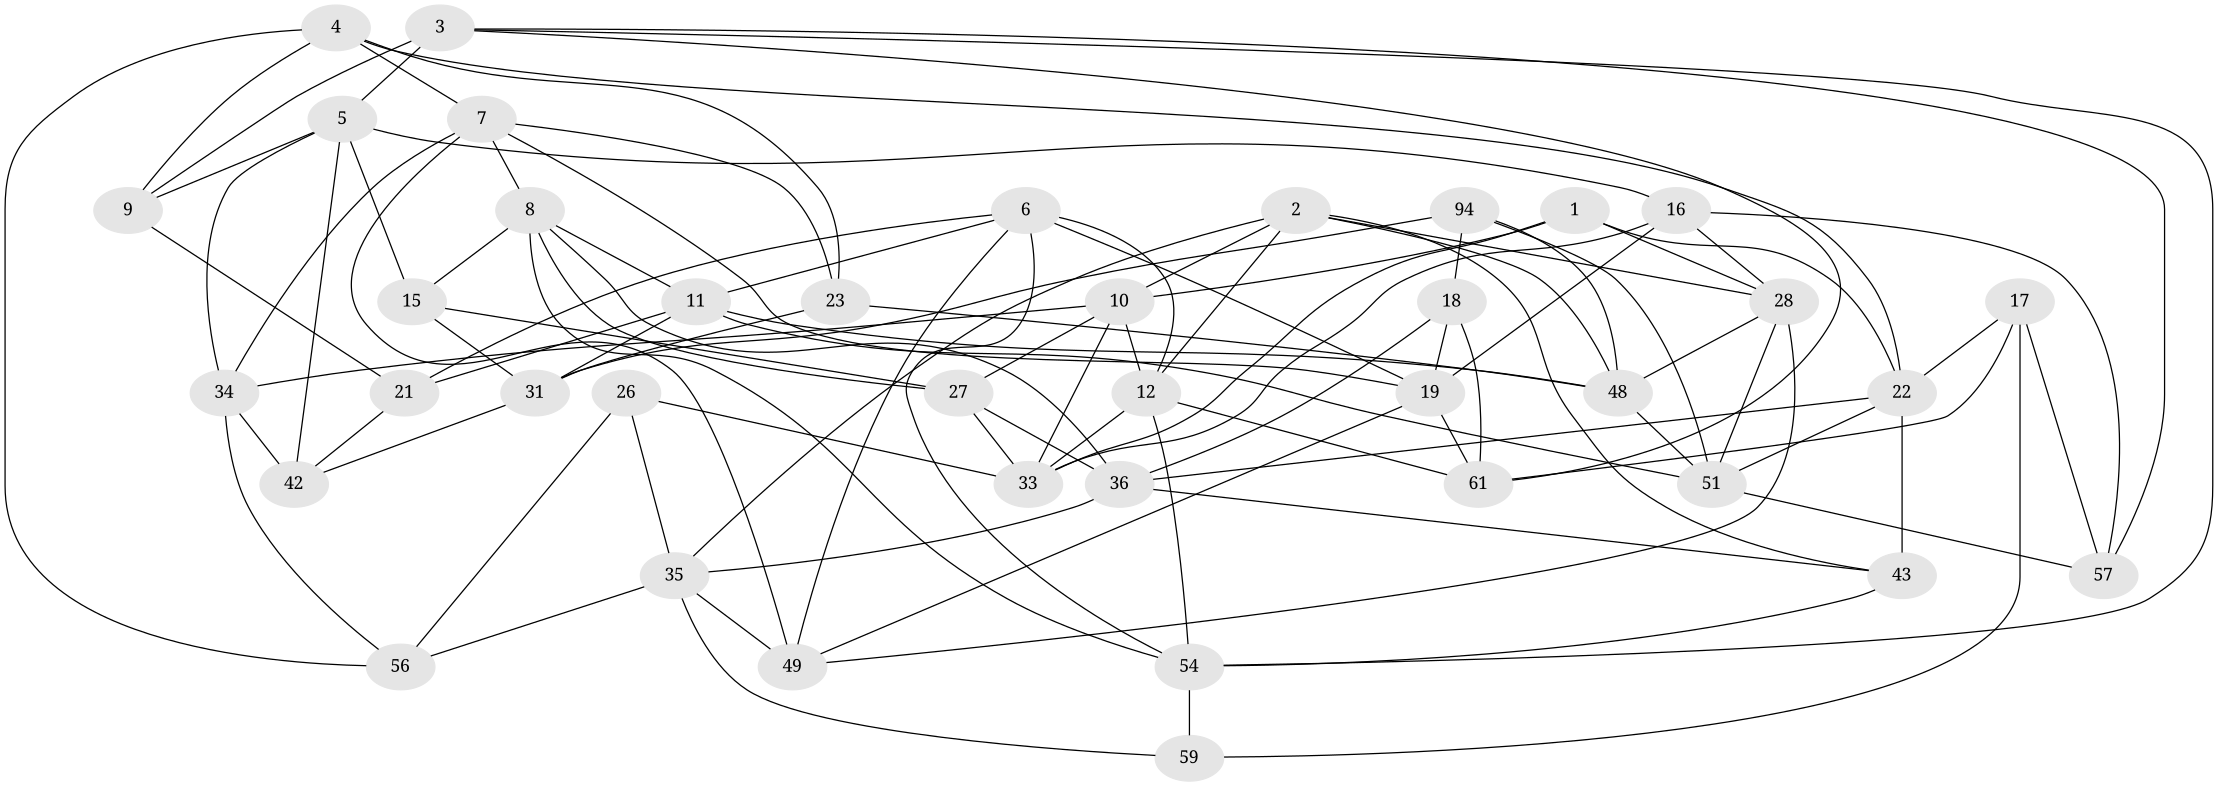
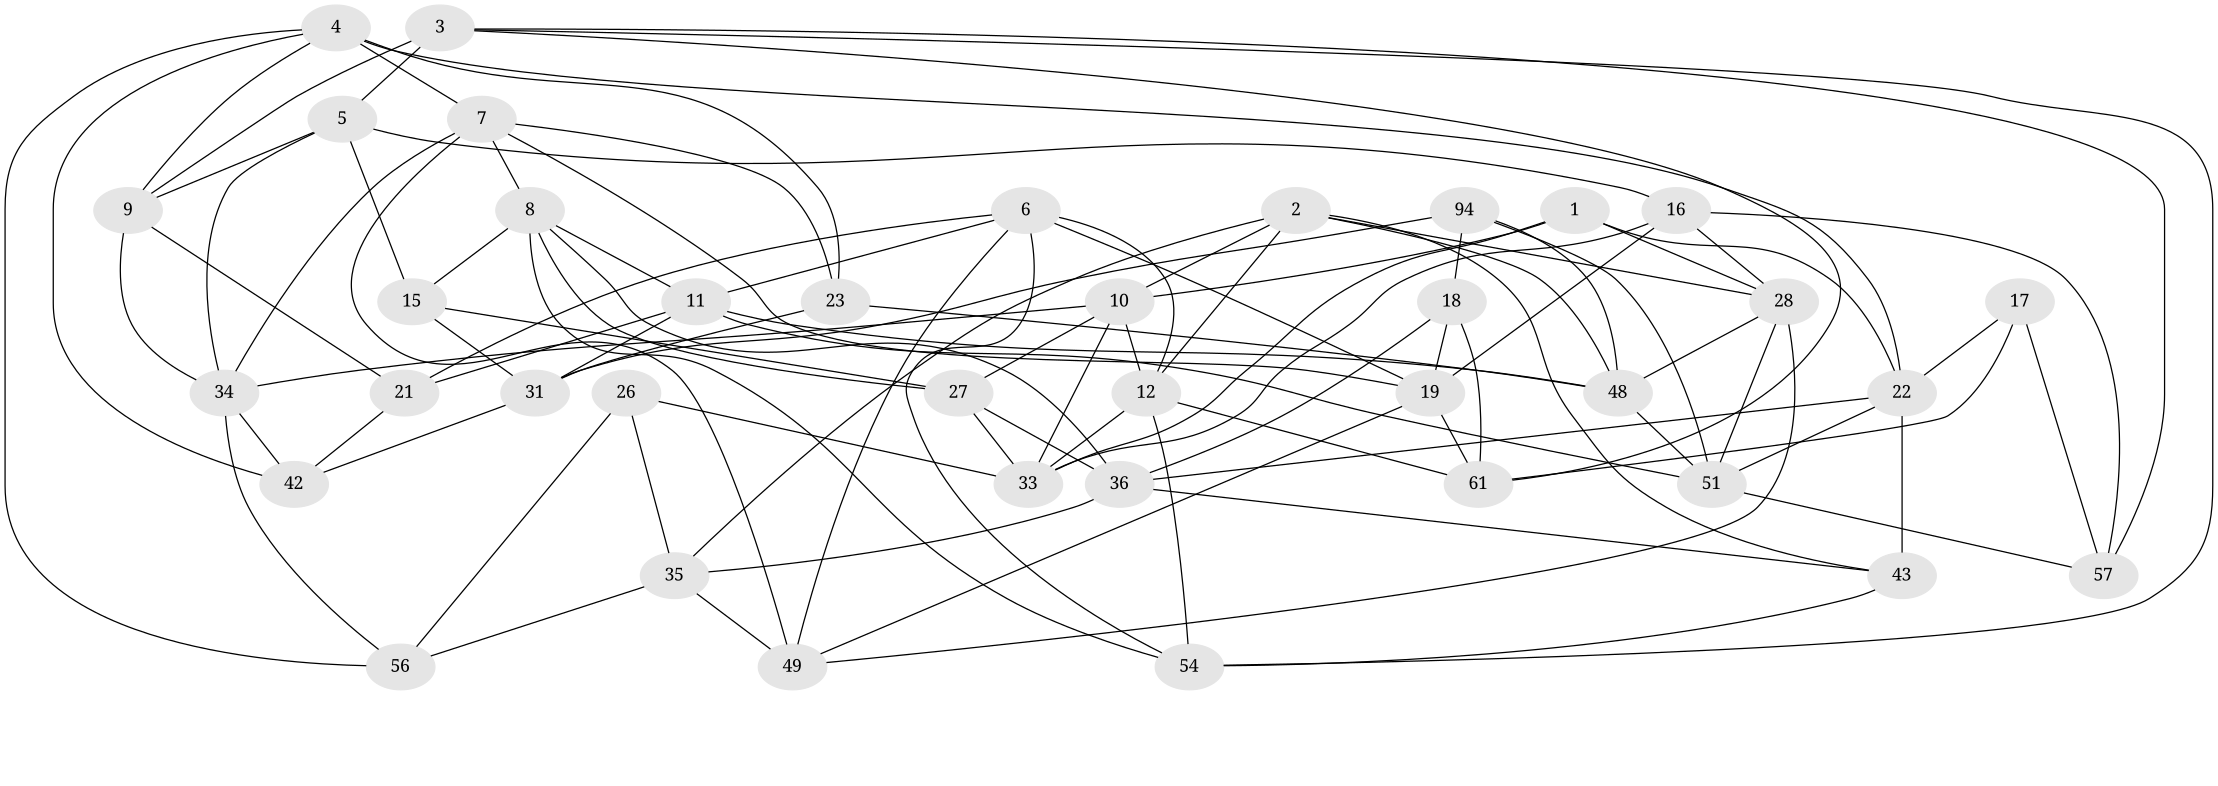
edge "5" -- "42": now "4" -- "42"
edge "9" -- "34": added
node "59": removed
